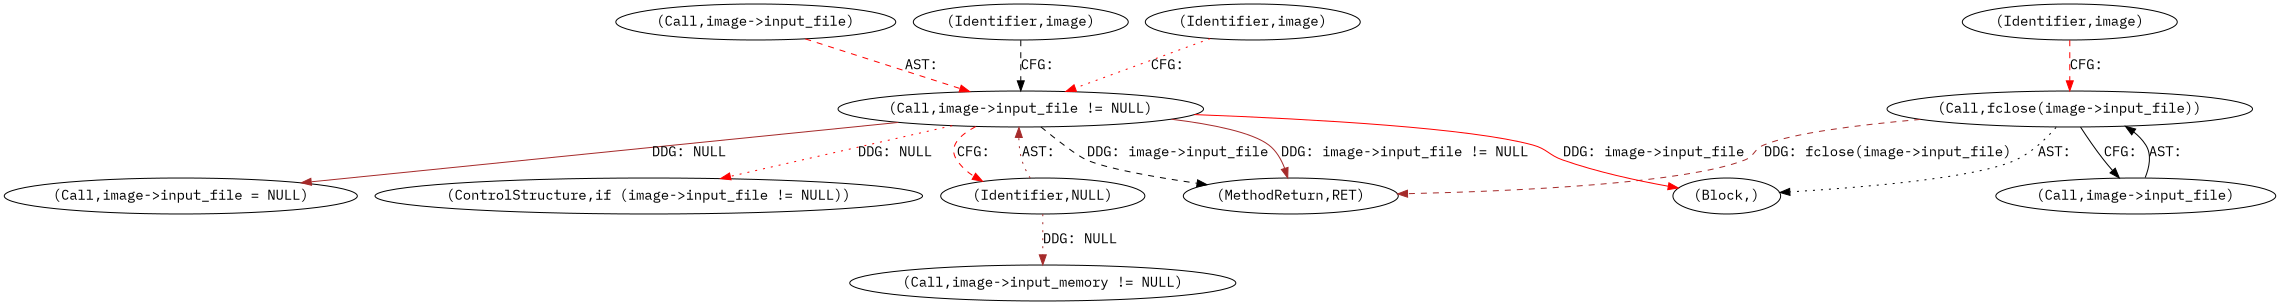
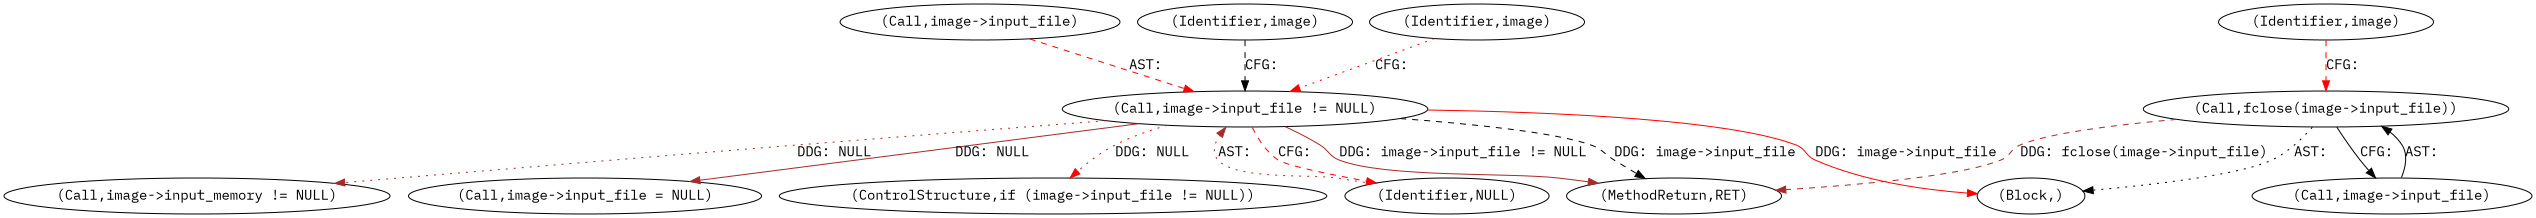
edge "(Identifier,NULL)" -> "(Call,image->input_memory != NULL)": now "(Call,image->input_file != NULL)" -> "(Call,image->input_memory != NULL)"
